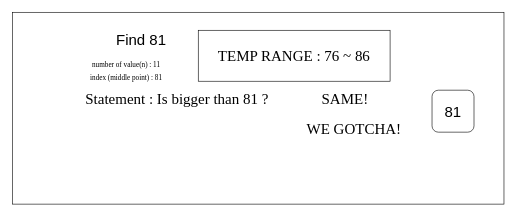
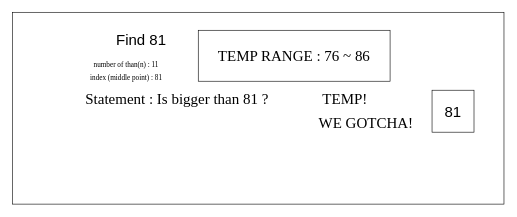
node "number of value(n) : 11": label "number of value(n) : 11" -> "number of than(n) : 11"
node "SAME!": label "SAME!" -> "TEMP!"
node "81": shape rounded rectangle -> rectangle
node "WE GOTCHA!": moved (354, 129) -> (366, 123)
